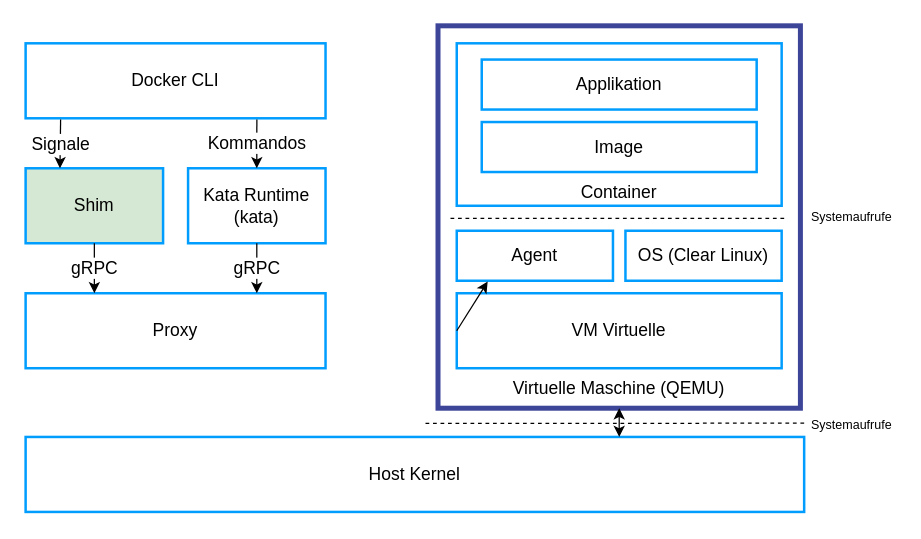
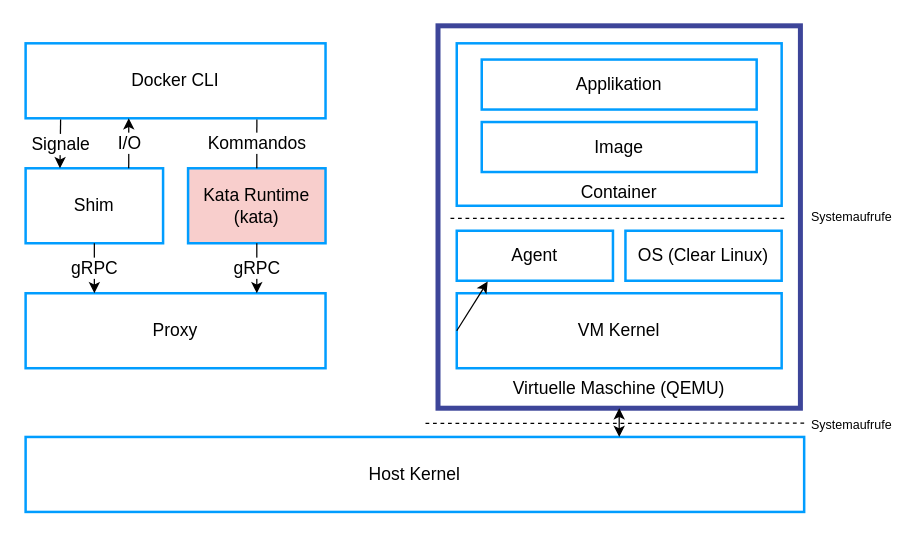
edge "Shim" -> "Docker CLI": added, label "I/O"
edge "Docker CLI" -> "Kata Runtime (kata)": arrowhead classic -> none
node "Shim": fillcolor #d5e8d4 -> #ffffff
node "Kata Runtime (kata)": fillcolor #ffffff -> #f8cecc
node "VM Virtuelle": label "VM Virtuelle" -> "VM Kernel"
